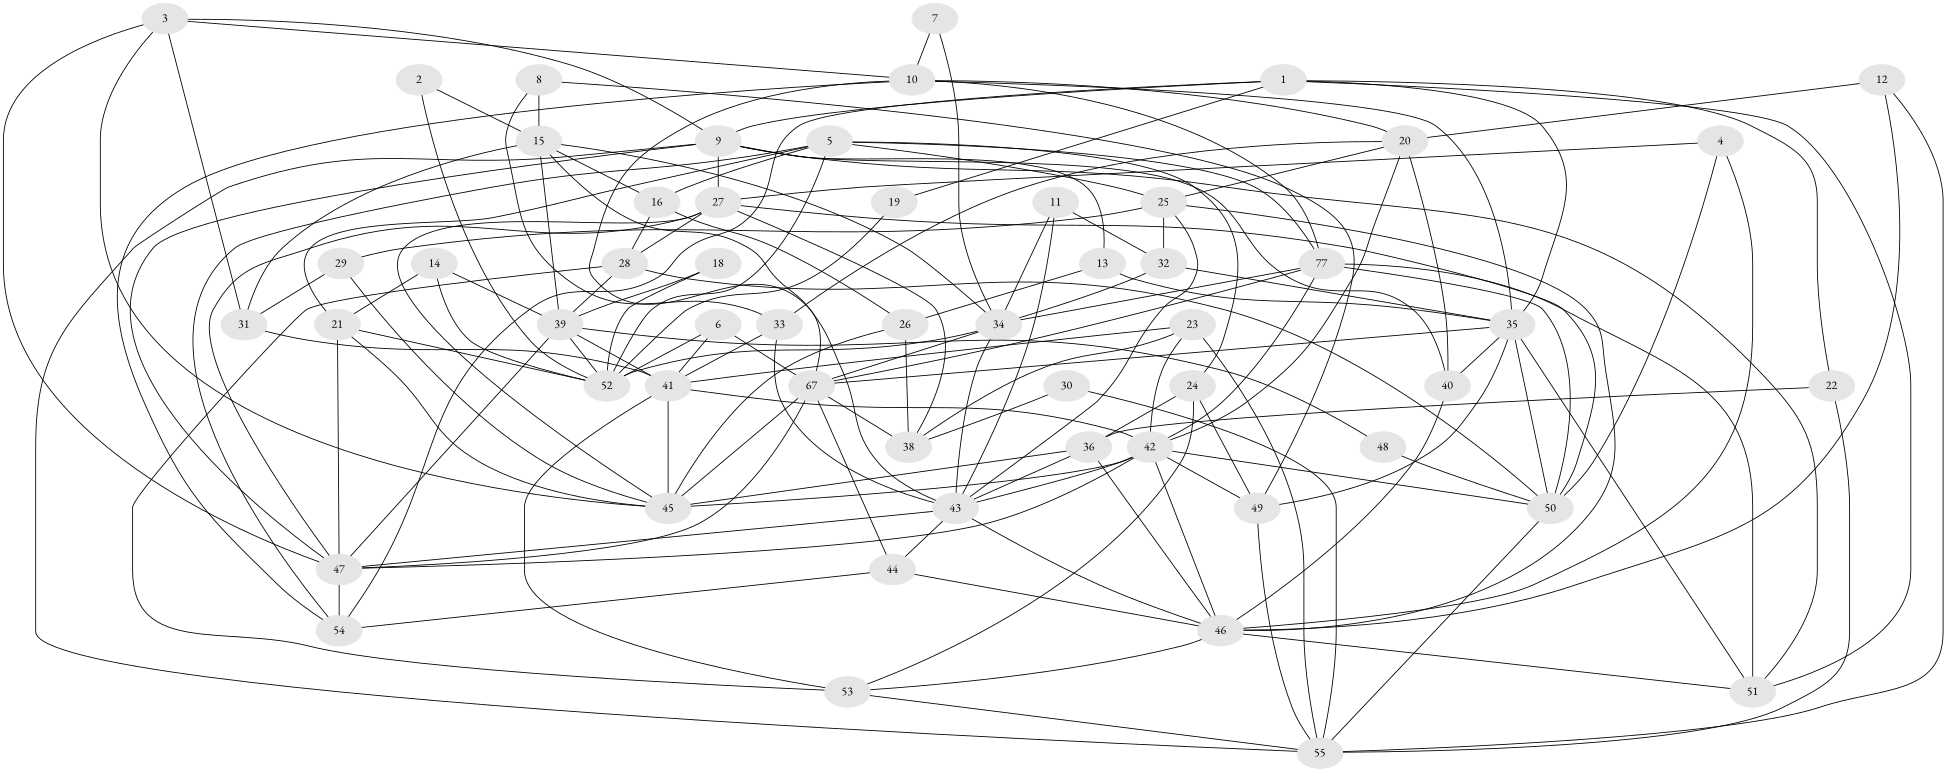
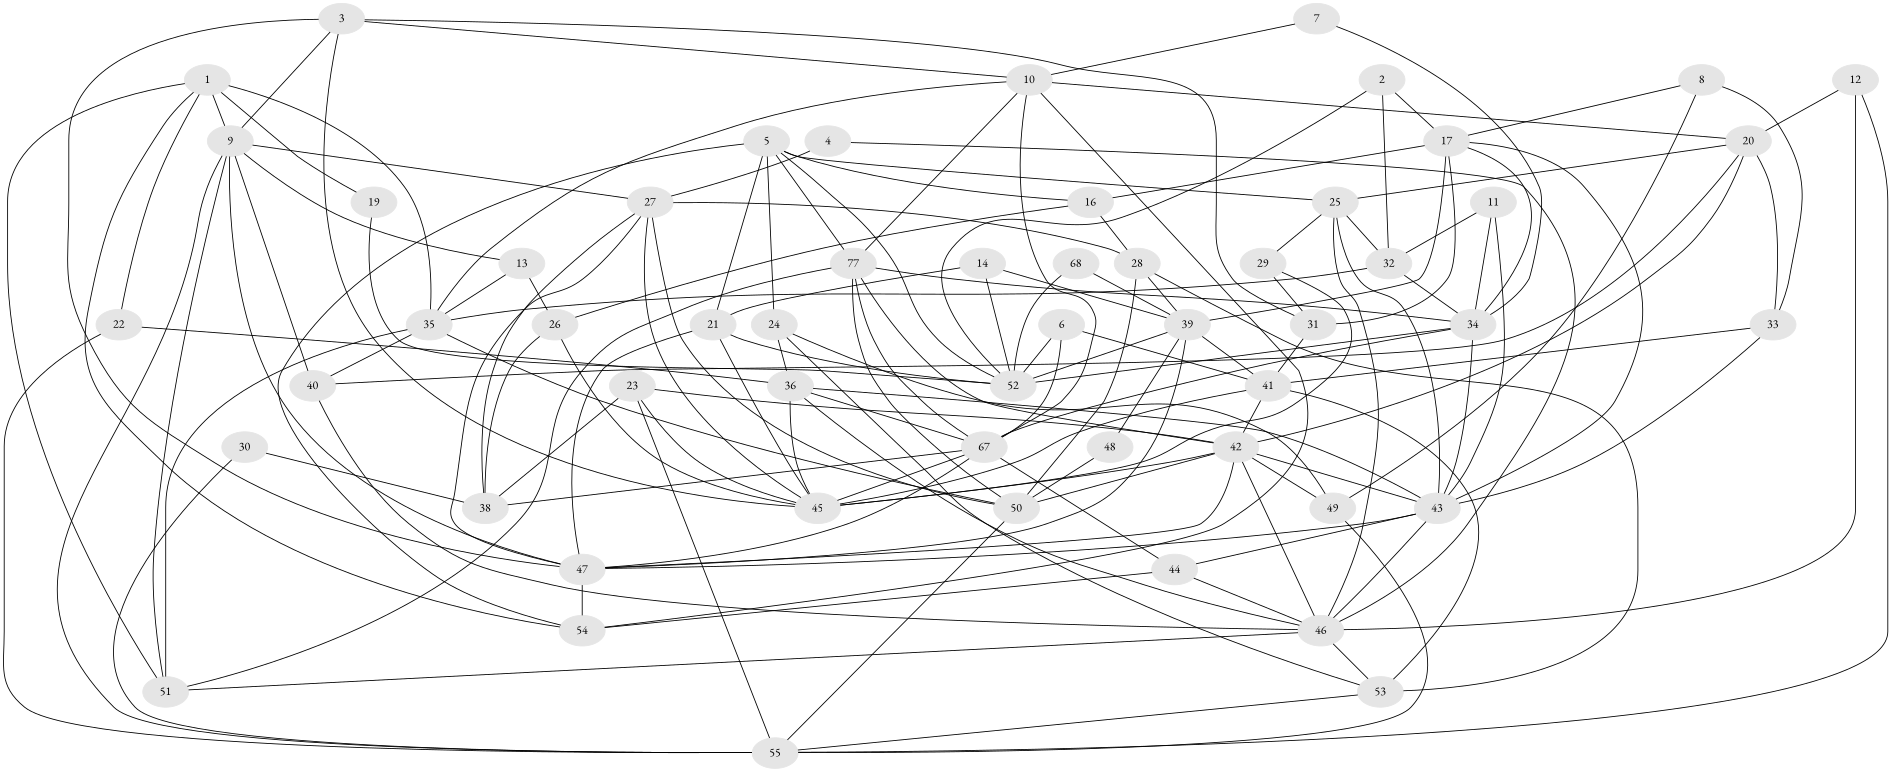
node "15": label "15" -> "17"
edge "2" -- "32": added
node "18": label "18" -> "68"
edge "4" -- "50": removed
edge "23" -- "41": now "23" -- "45"
edge "35" -- "67": now "36" -- "67"
edge "35" -- "49": removed
